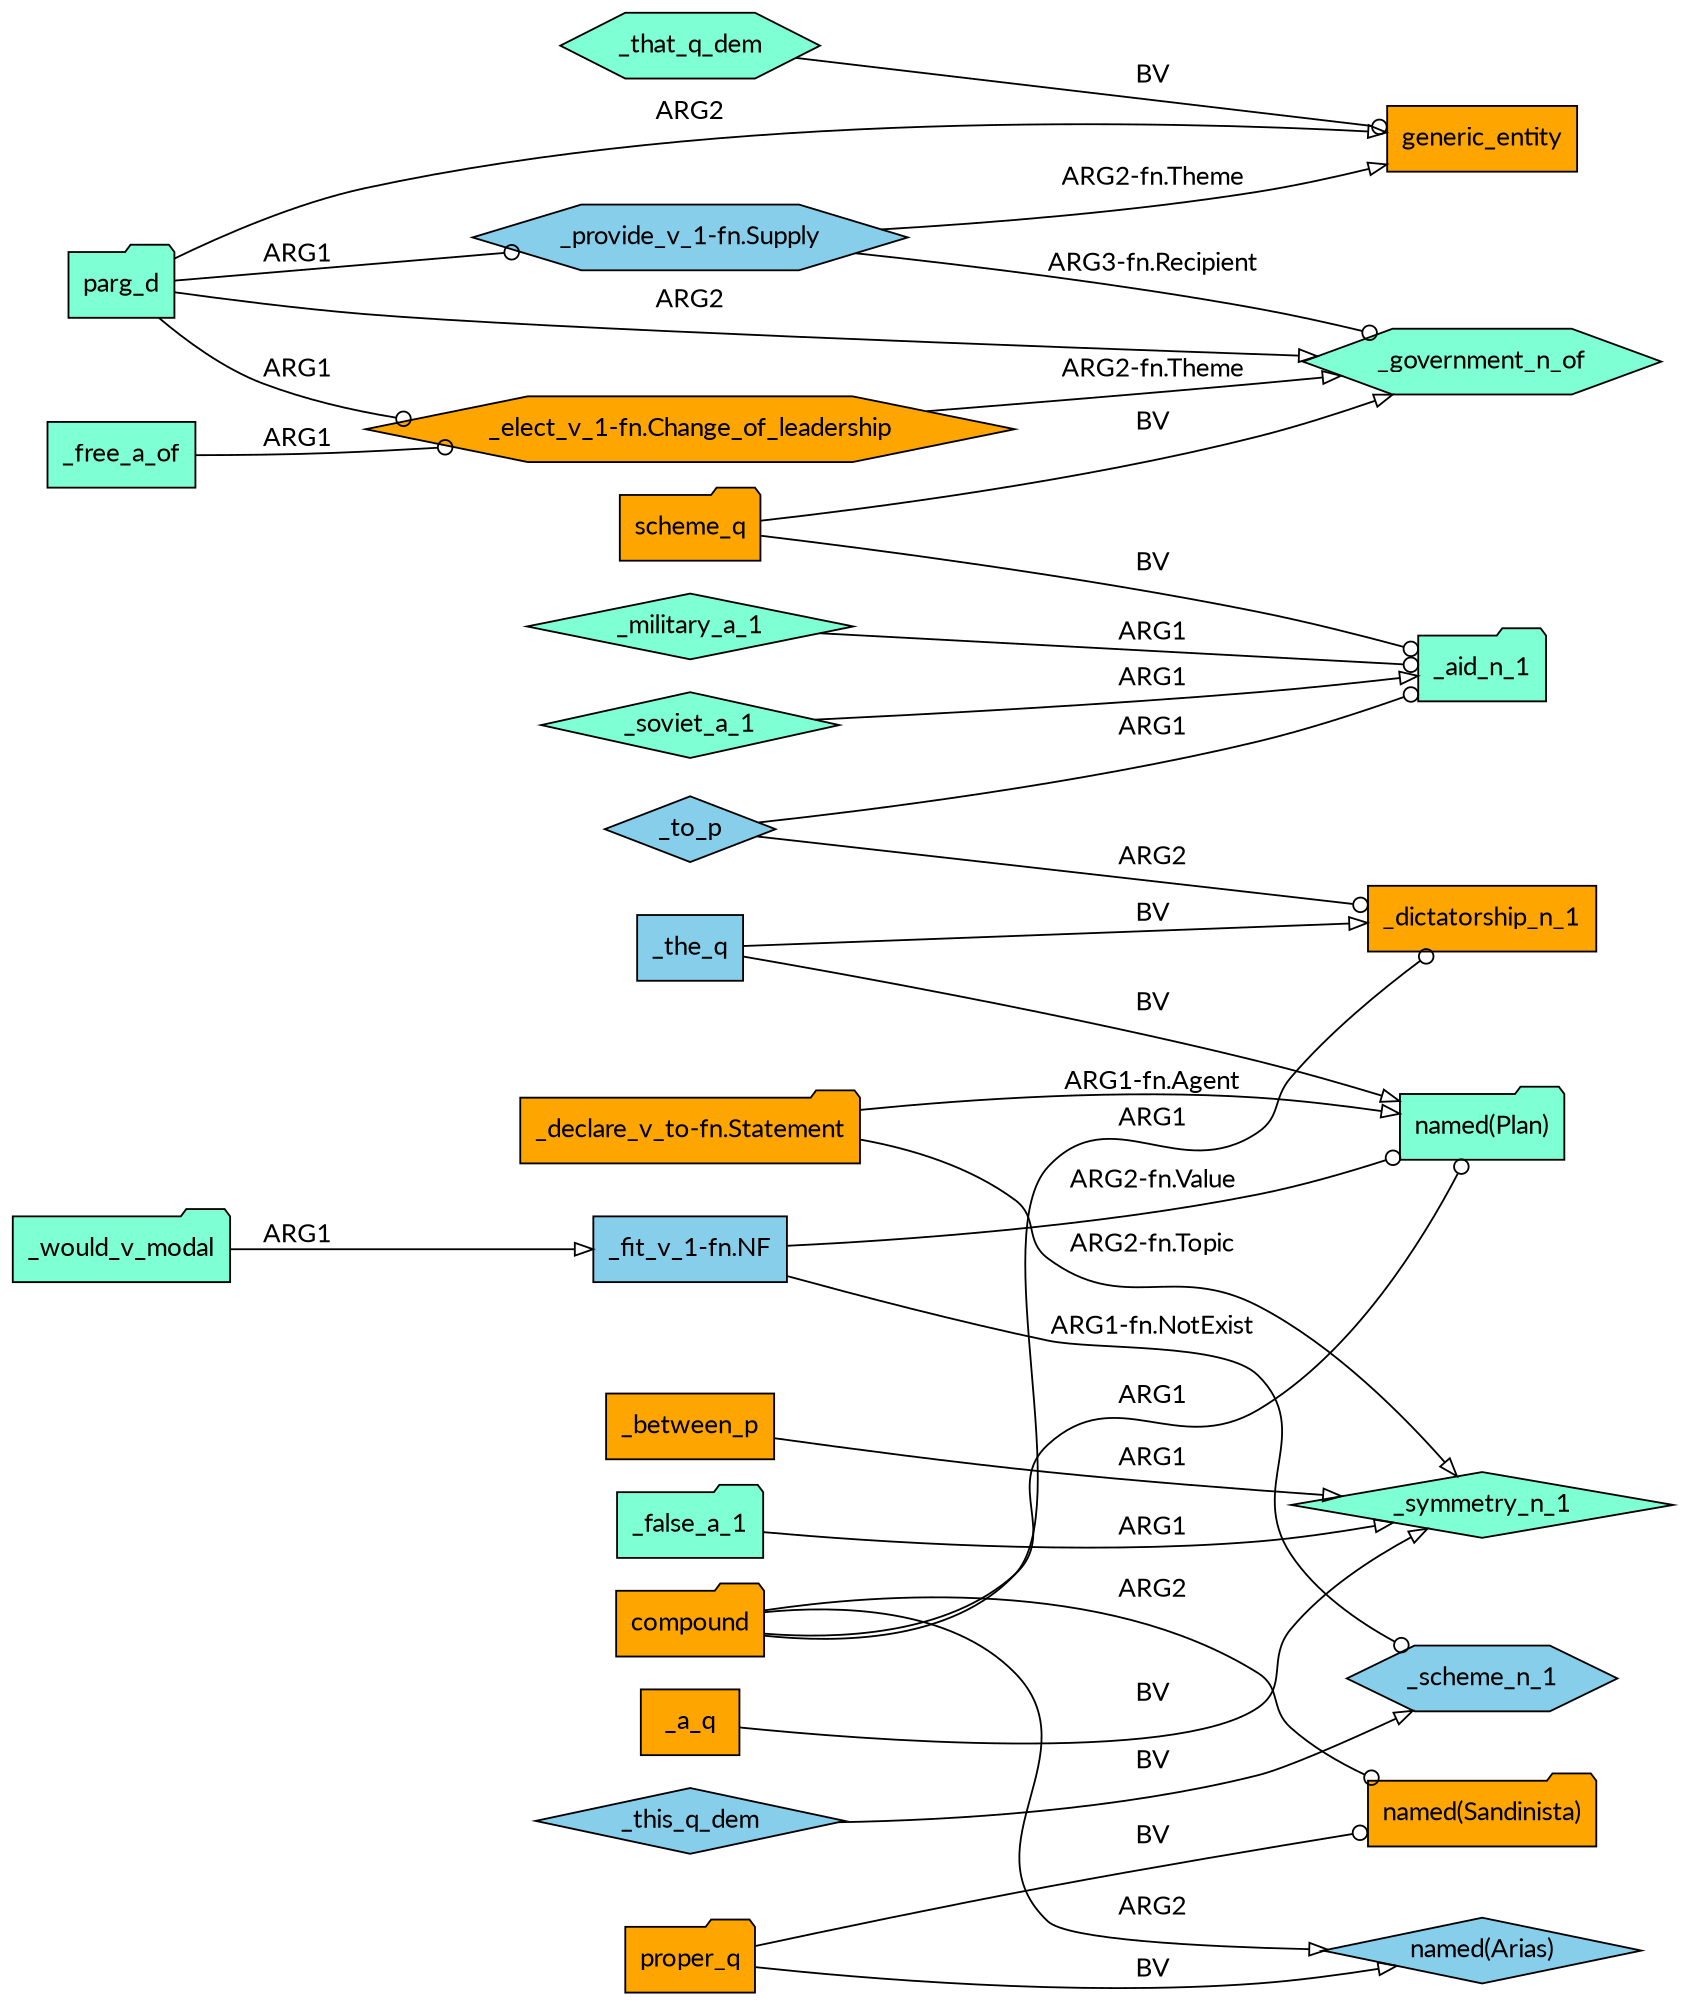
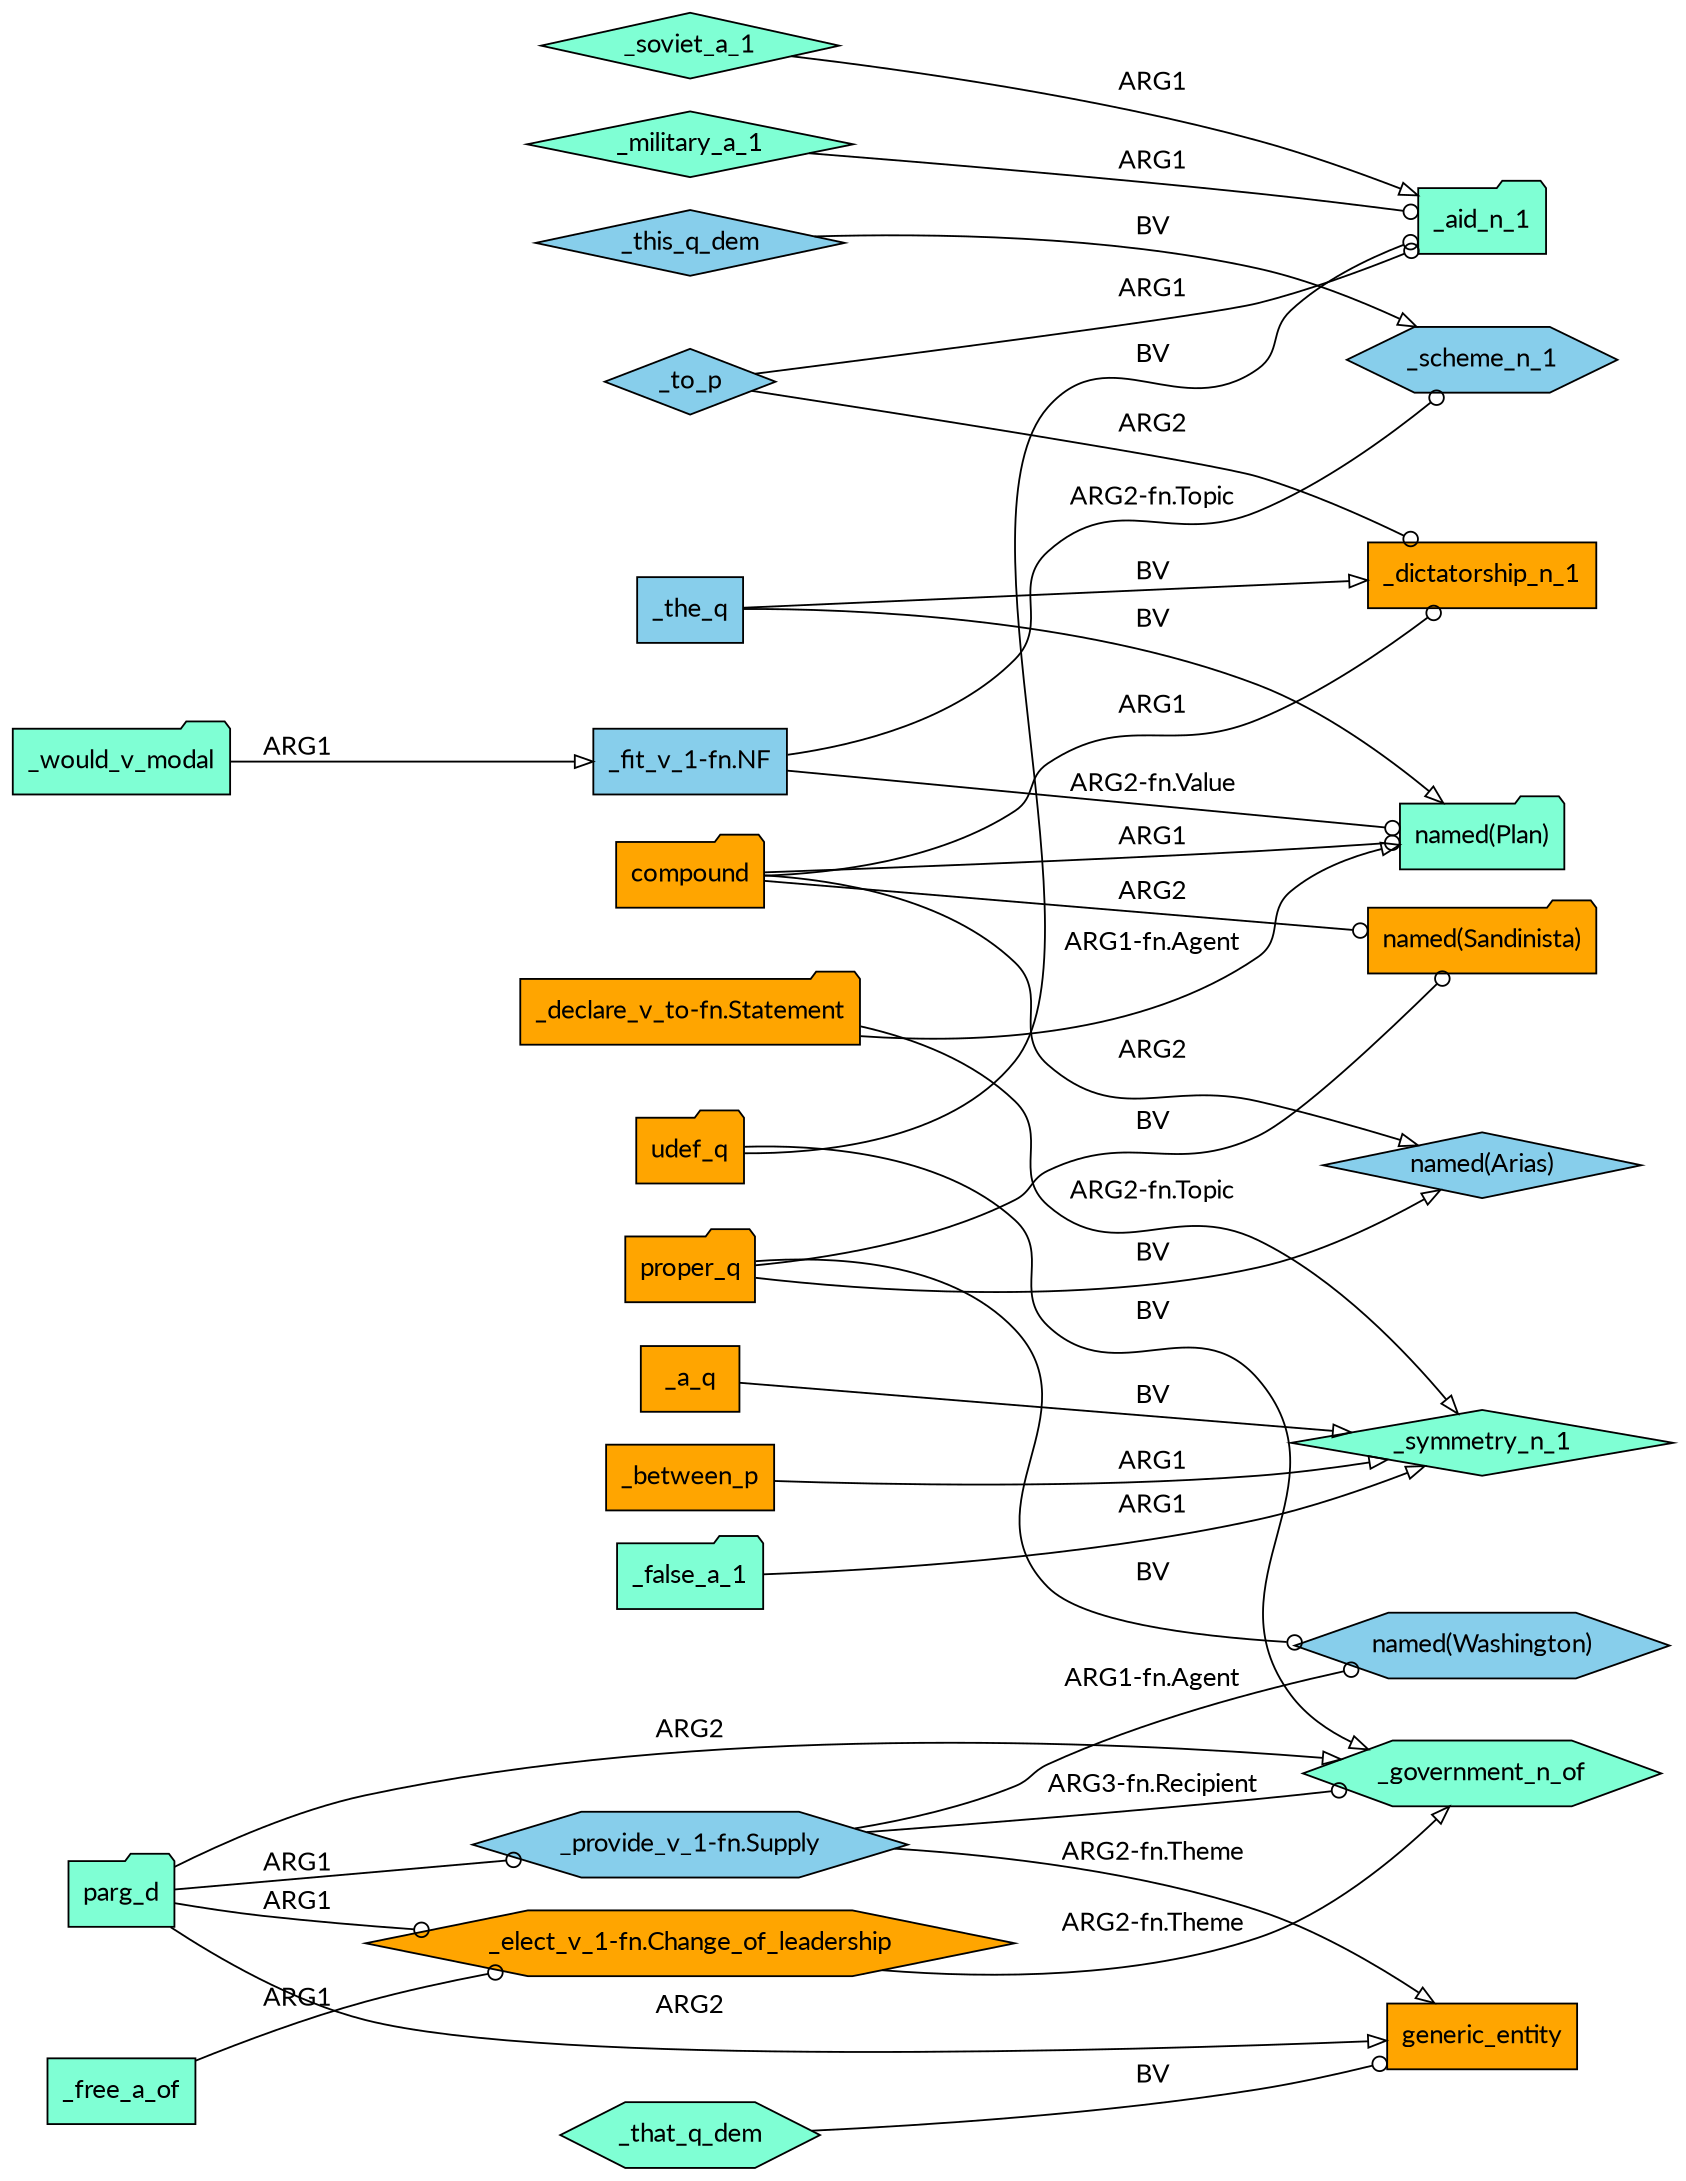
node "scheme_q": label "scheme_q" -> "udef_q"
edge "_fit_v_1-fn.NF" -> "_scheme_n_1": label "ARG1-fn.NotExist" -> "ARG2-fn.Topic"
node "named(Washington)": added
